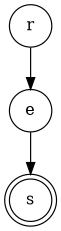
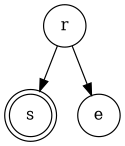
edge "e" -> "s": now "r" -> "s"
